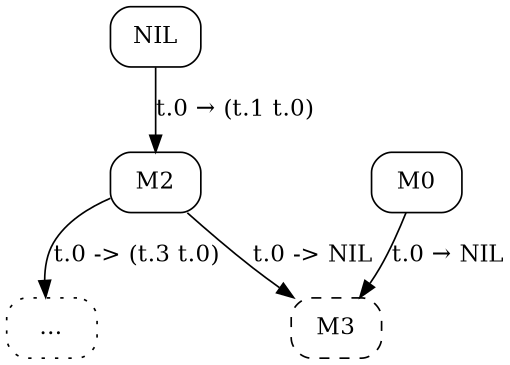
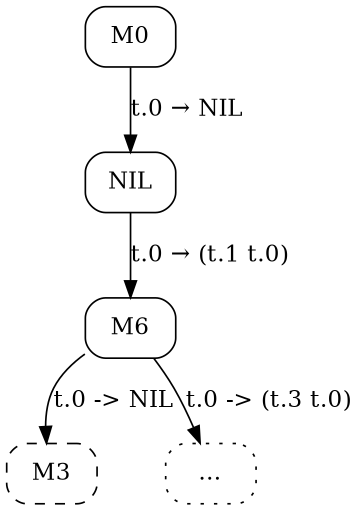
node "M2": label "M2" -> "M6"
edge "M0" -> "M3": now "M0" -> "NIL"
